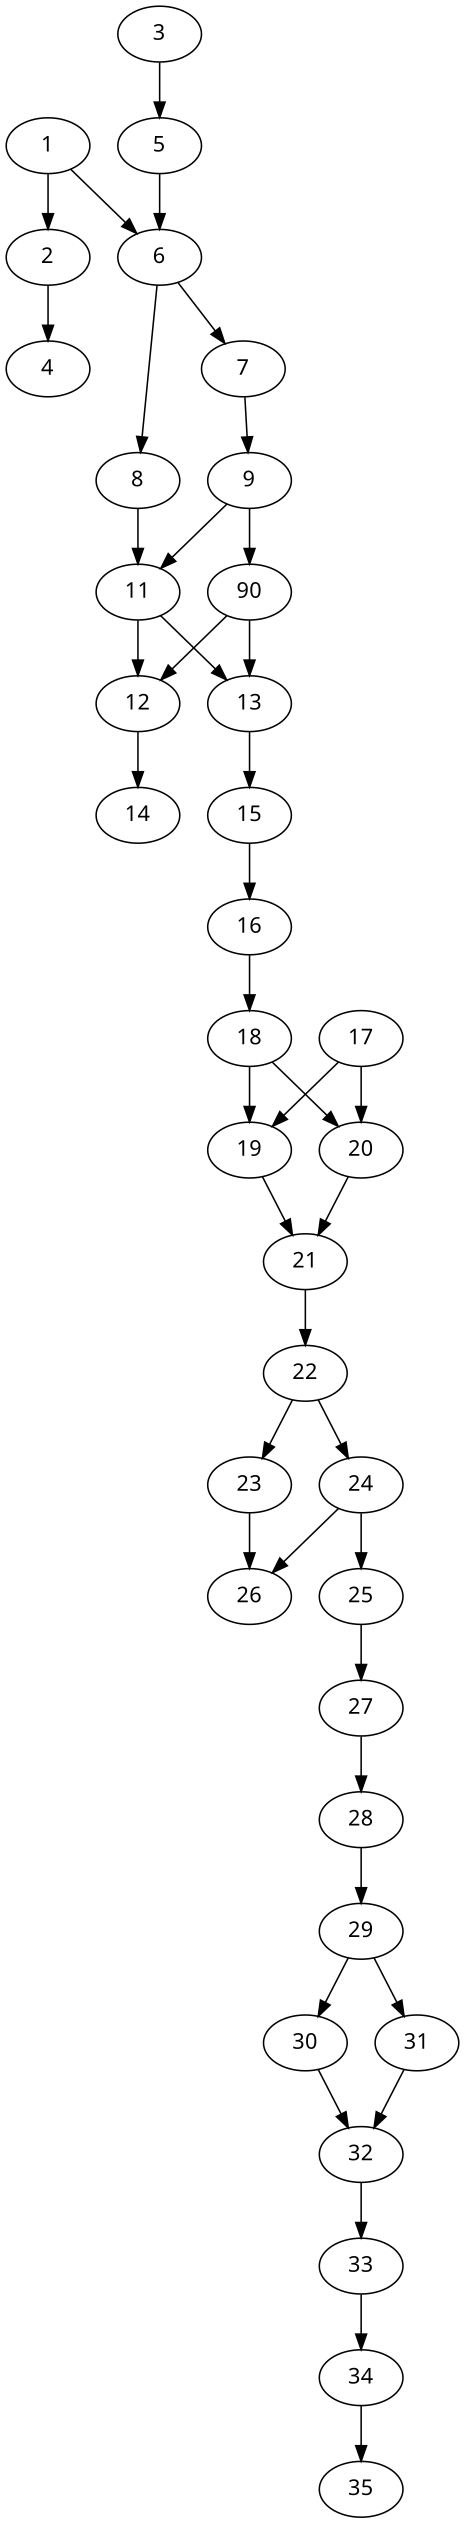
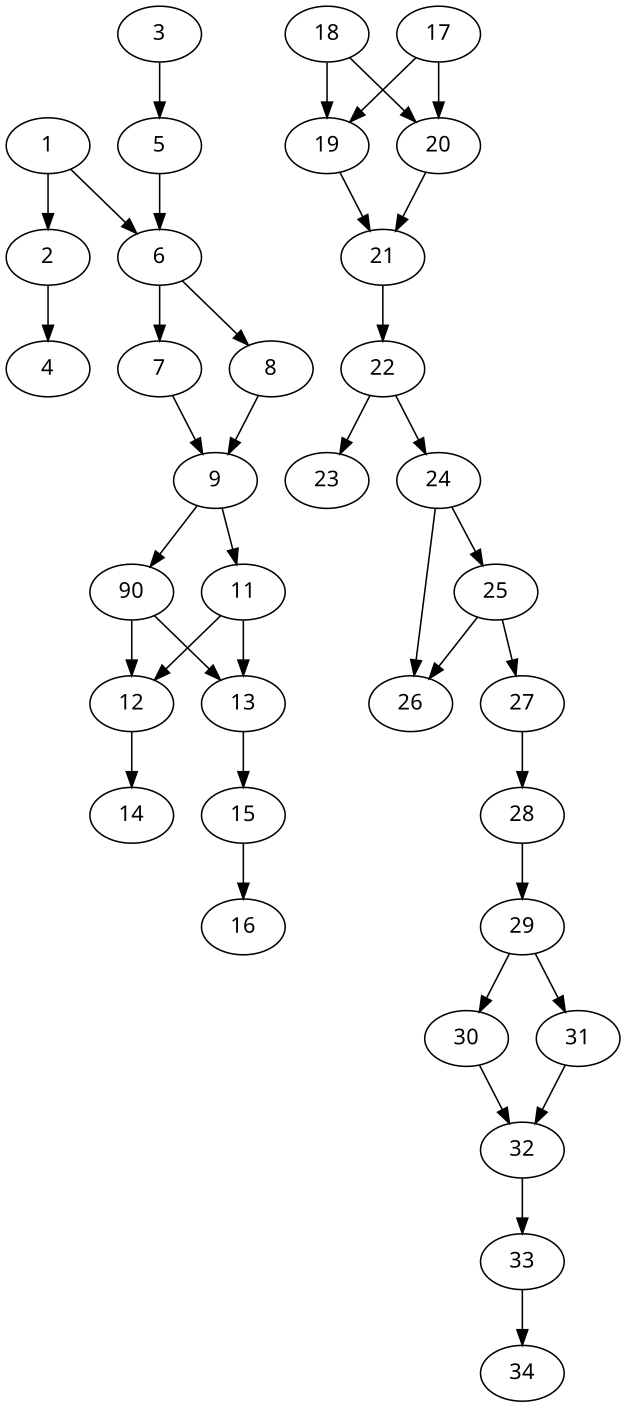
edge "8" -> "11": now "8" -> "9"
edge "16" -> "18": removed
edge "23" -> "26": now "25" -> "26"
node "35": removed
